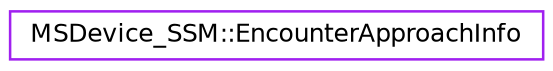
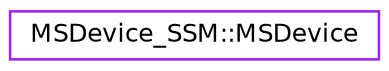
node "MSDevice_SSM::EncounterApproachInfo": label "MSDevice_SSM::EncounterApproachInfo" -> "MSDevice_SSM::MSDevice"
